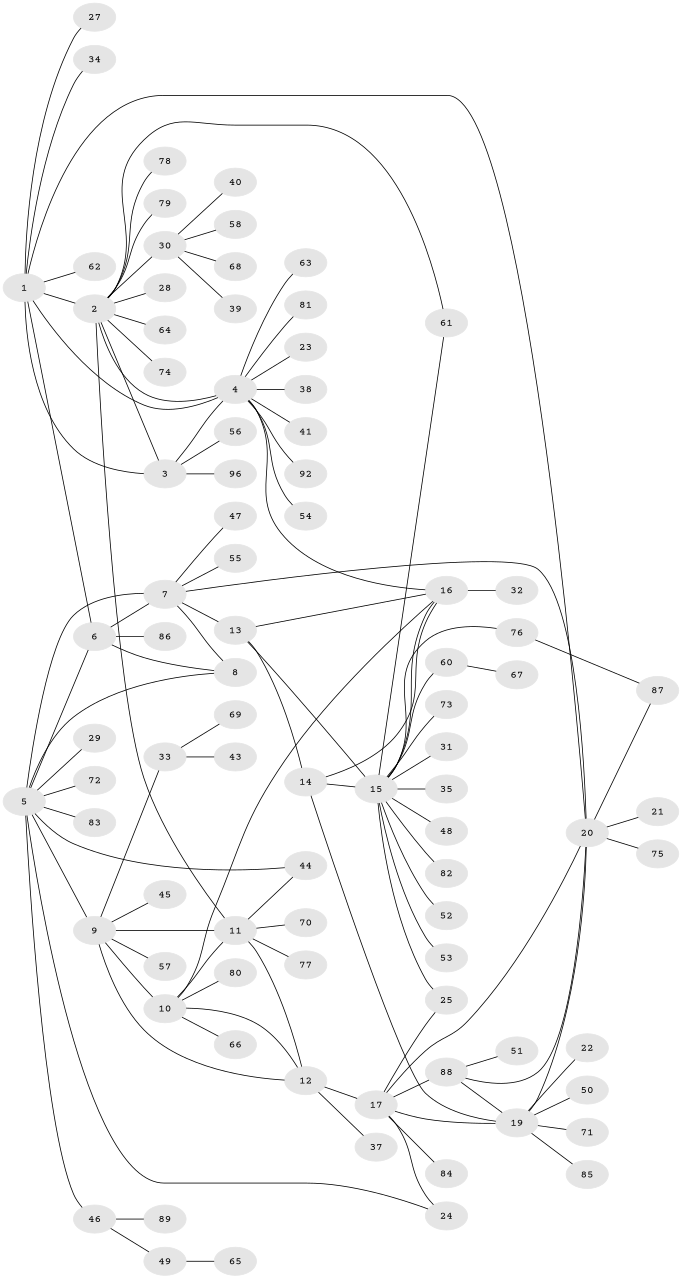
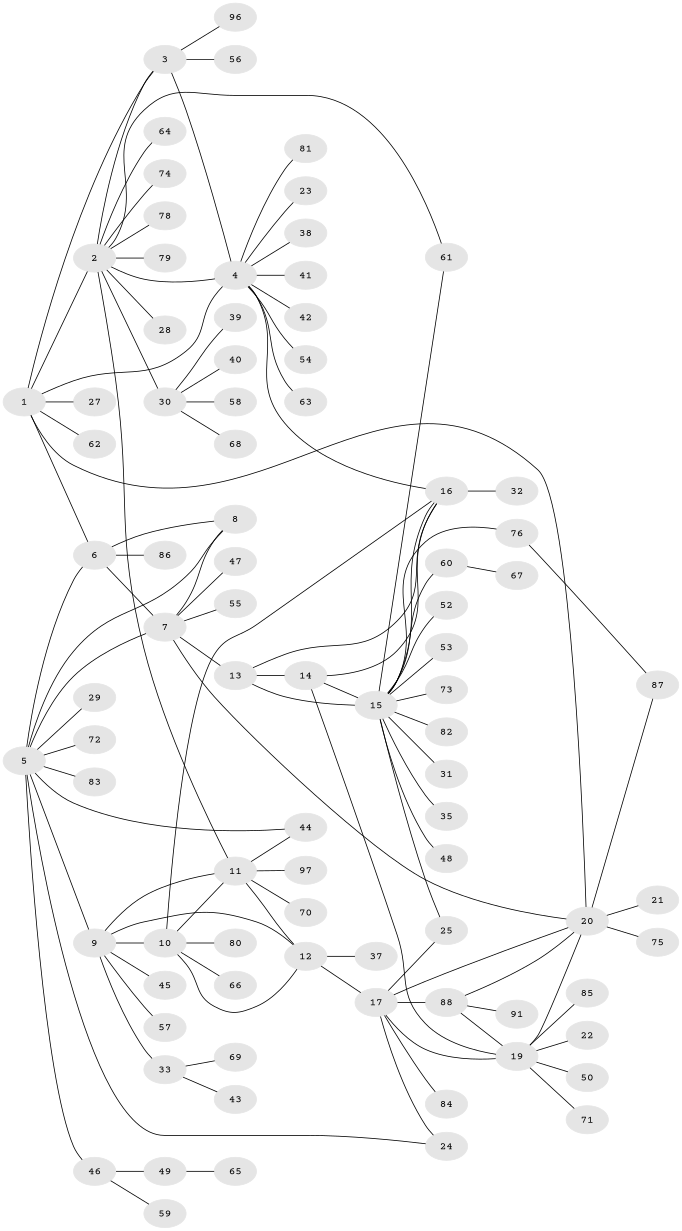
node "34": removed
node "92": label "92" -> "42"
node "77": label "77" -> "97"
node "51": label "51" -> "91"
node "89": label "89" -> "59"
